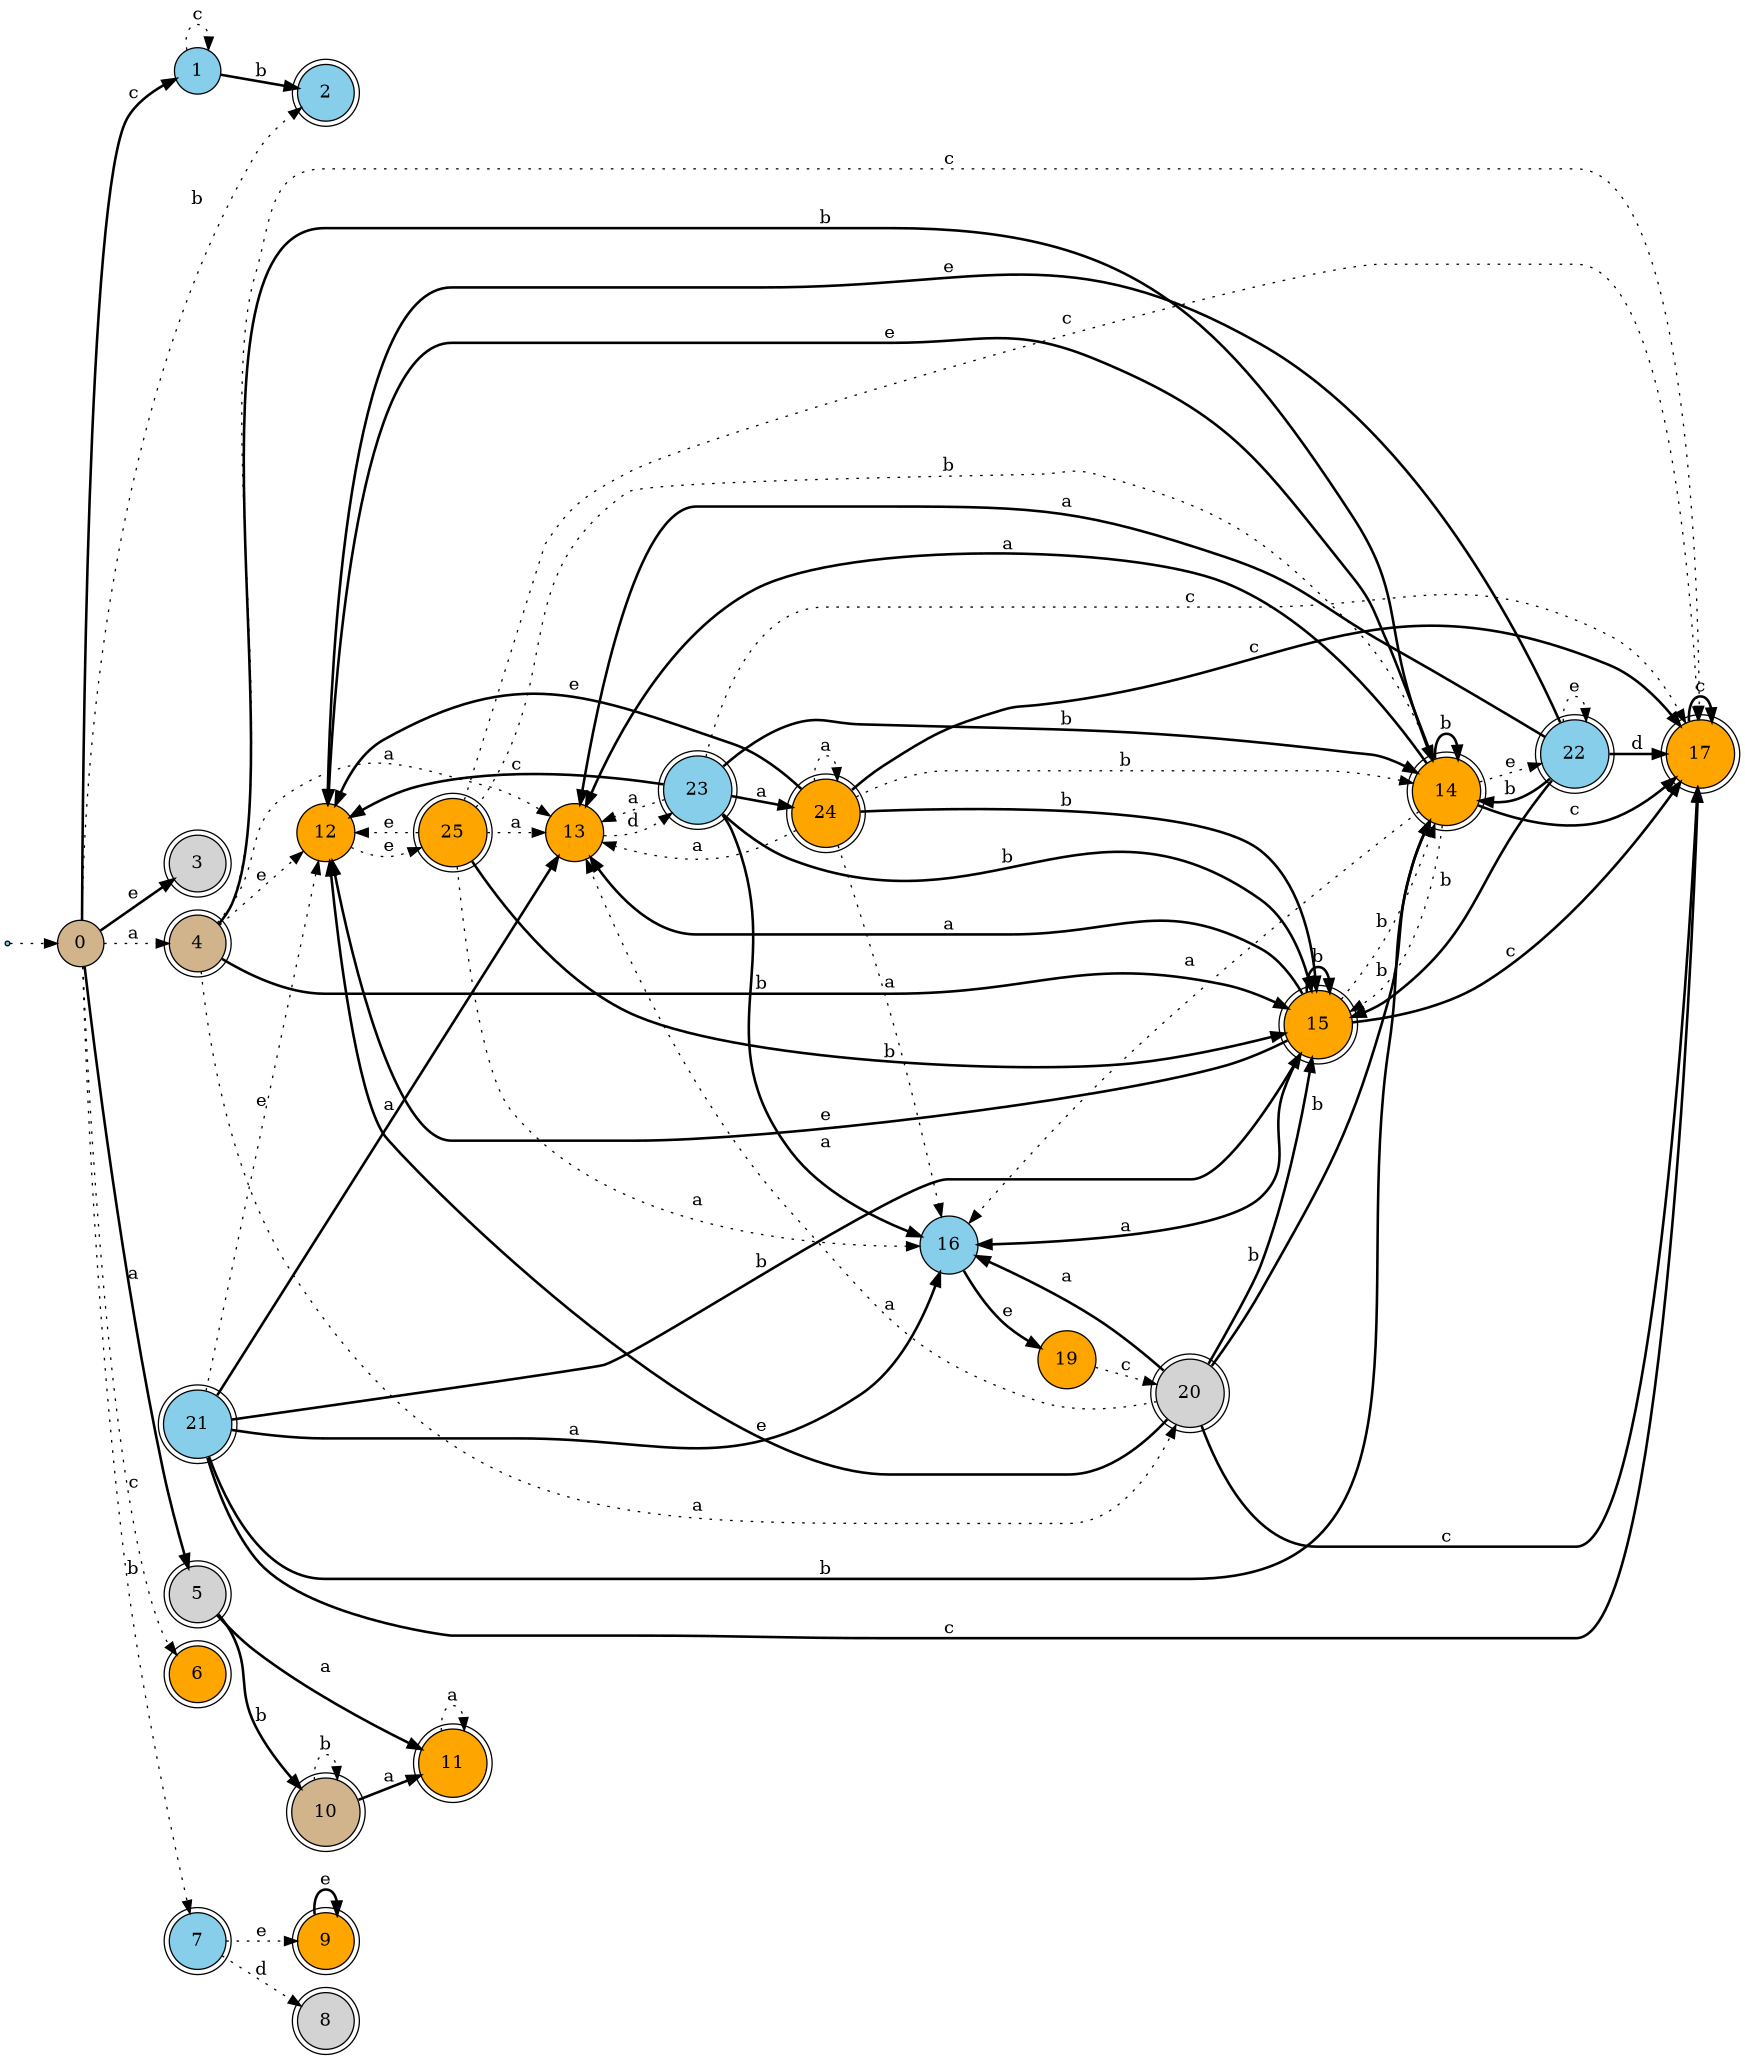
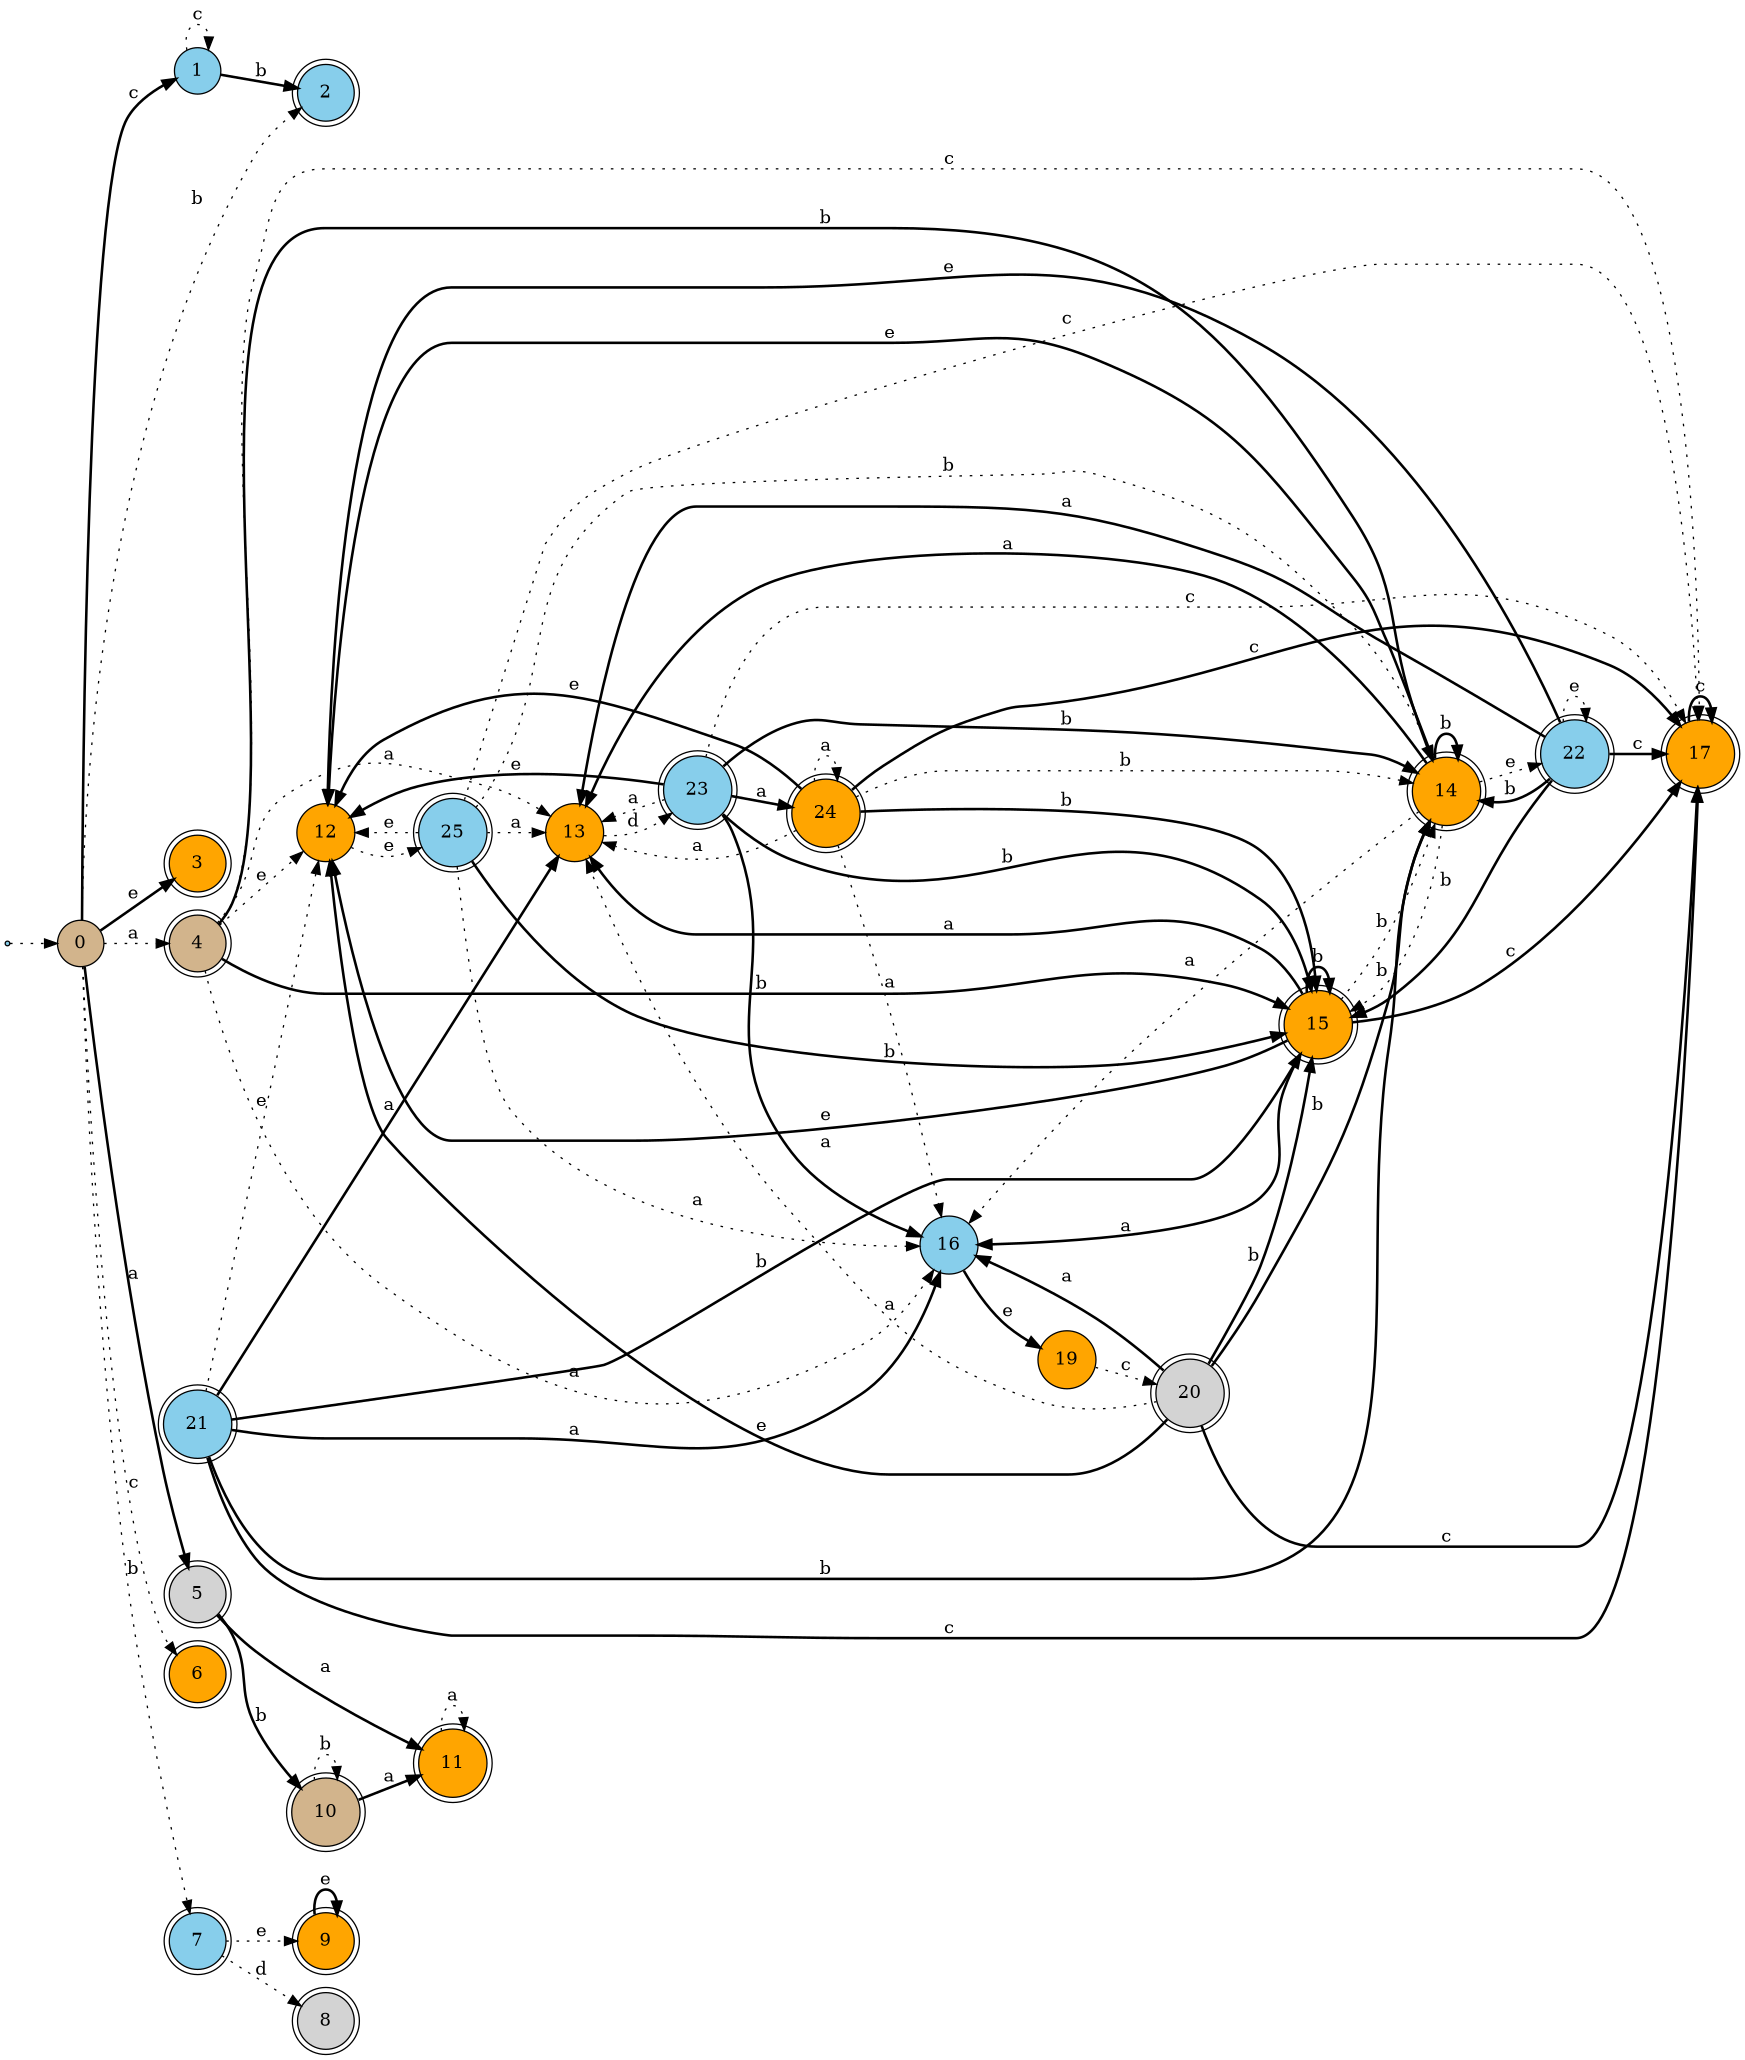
edge "22" -> "17": label "d" -> "c"
edge "23" -> "12": label "c" -> "e"
edge "14" -> "17": removed, label "c"
node "25": fillcolor orange -> skyblue
node "3": fillcolor lightgrey -> orange
edge "4" -> "20": now "4" -> "16"
